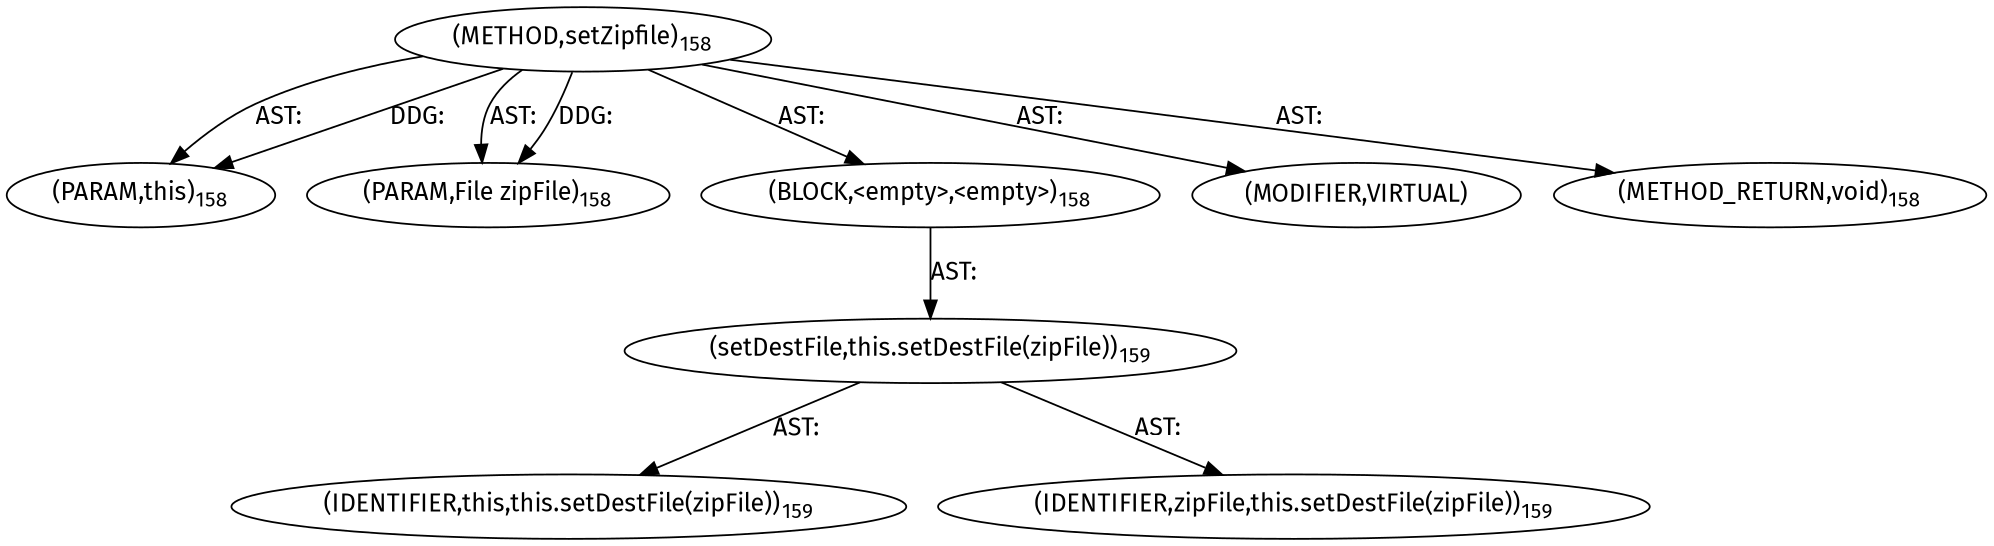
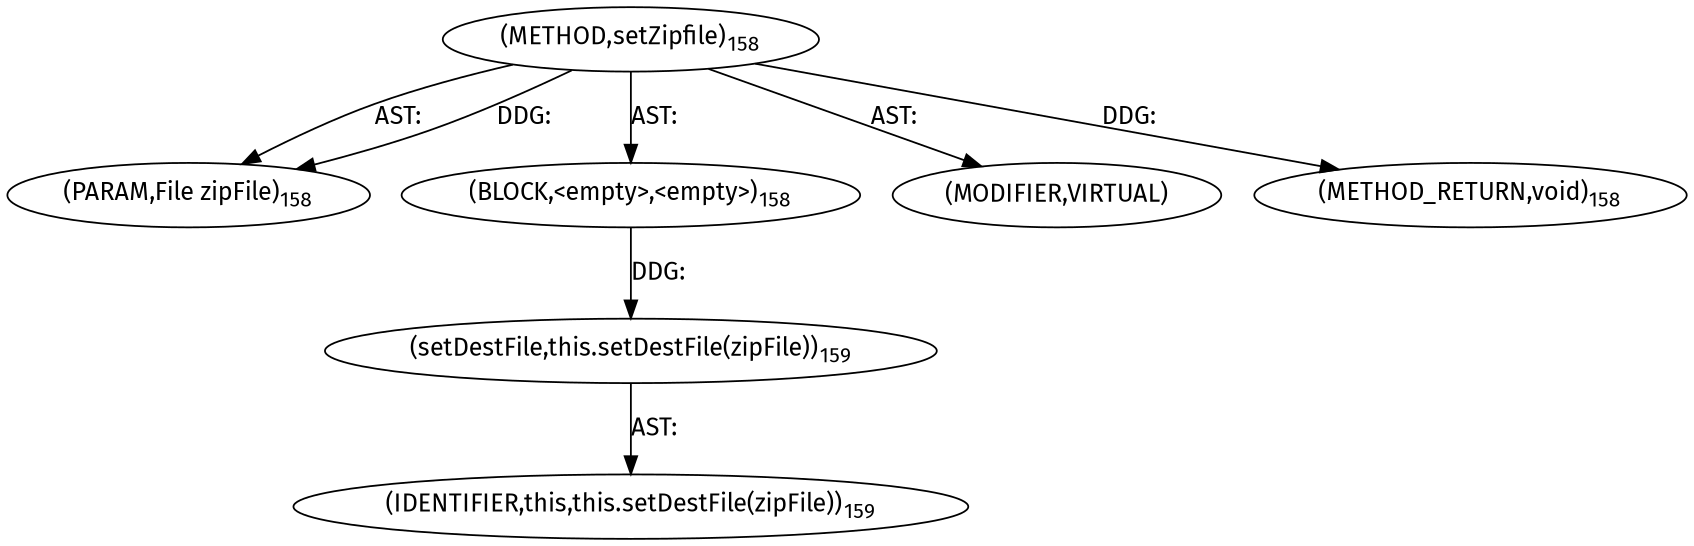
edge "(METHOD,setZipfile)" -> "(METHOD_RETURN,void)": label "AST: " -> "DDG: "
node "(PARAM,this)": removed
edge "(BLOCK,<empty>,<empty>)" -> "(setDestFile,this.setDestFile(zipFile))": label "AST: " -> "DDG: "
node "(IDENTIFIER,zipFile,this.setDestFile(zipFile))": removed
